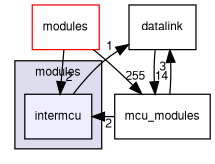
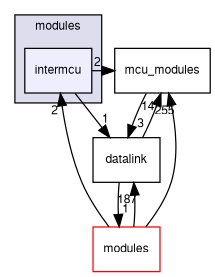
edge "mcu_modules" -> "intermcu": reversed
edge "datalink" -> "modules": added
edge "modules" -> "datalink": added
